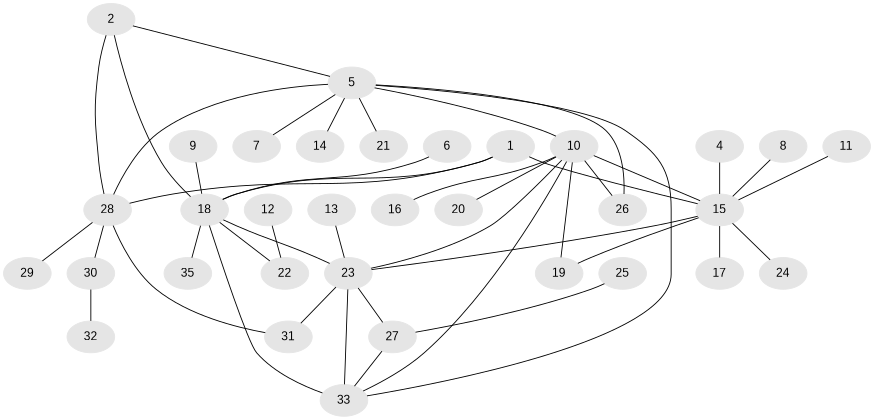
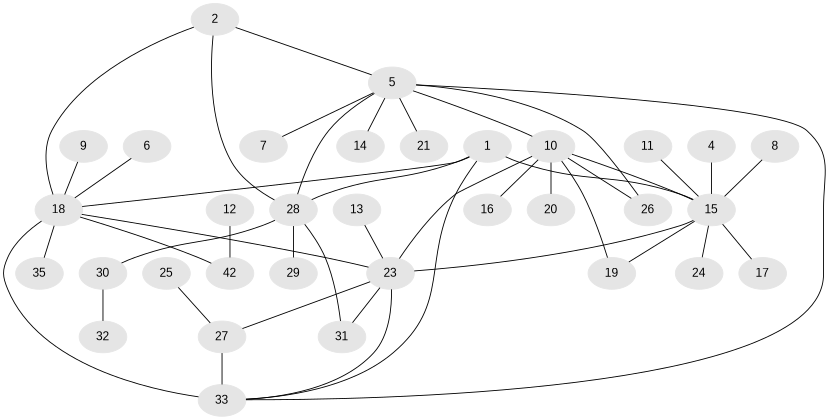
node "22": label "22" -> "42"
edge "10" -- "33": now "1" -- "33"
